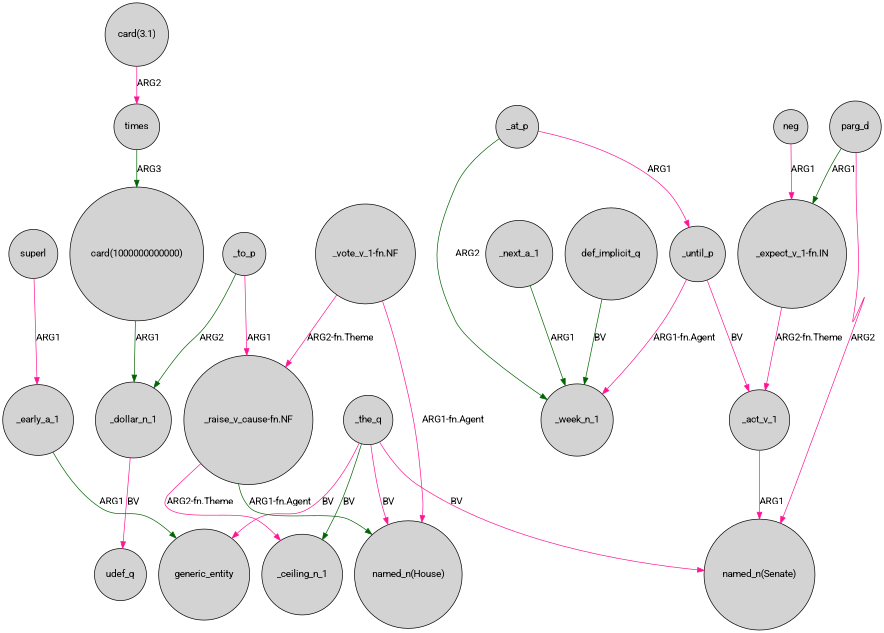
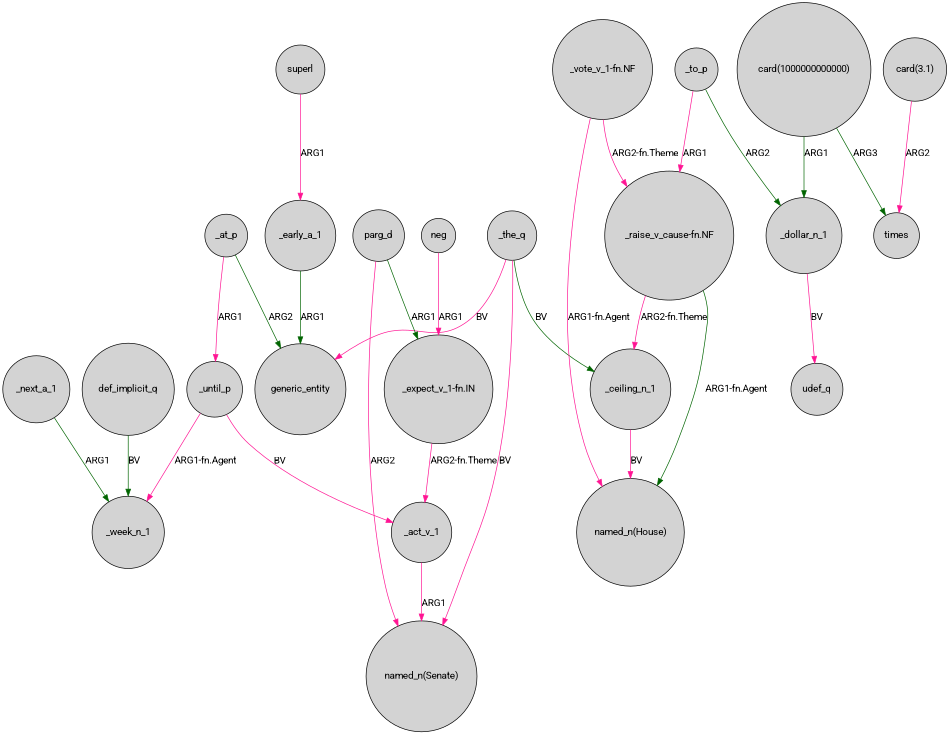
edge "times" -> "card(1000000000000)": reversed
edge "_at_p" -> "_week_n_1": now "_at_p" -> "generic_entity"
edge "_the_q" -> "named_n(House)": now "_ceiling_n_1" -> "named_n(House)"
